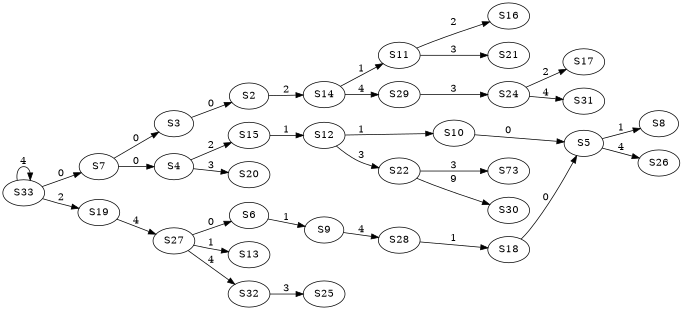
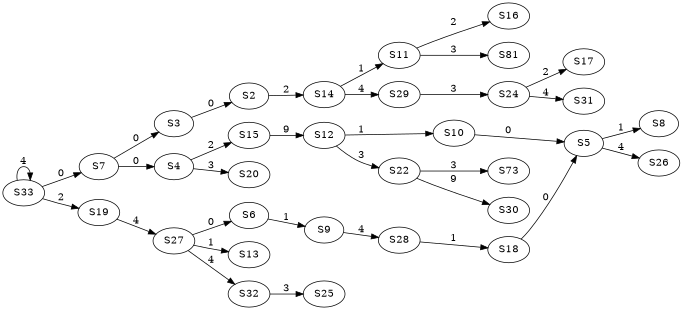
node "S21": label "S21" -> "S81"
edge "S15" -> "S12": label "1" -> "9"
